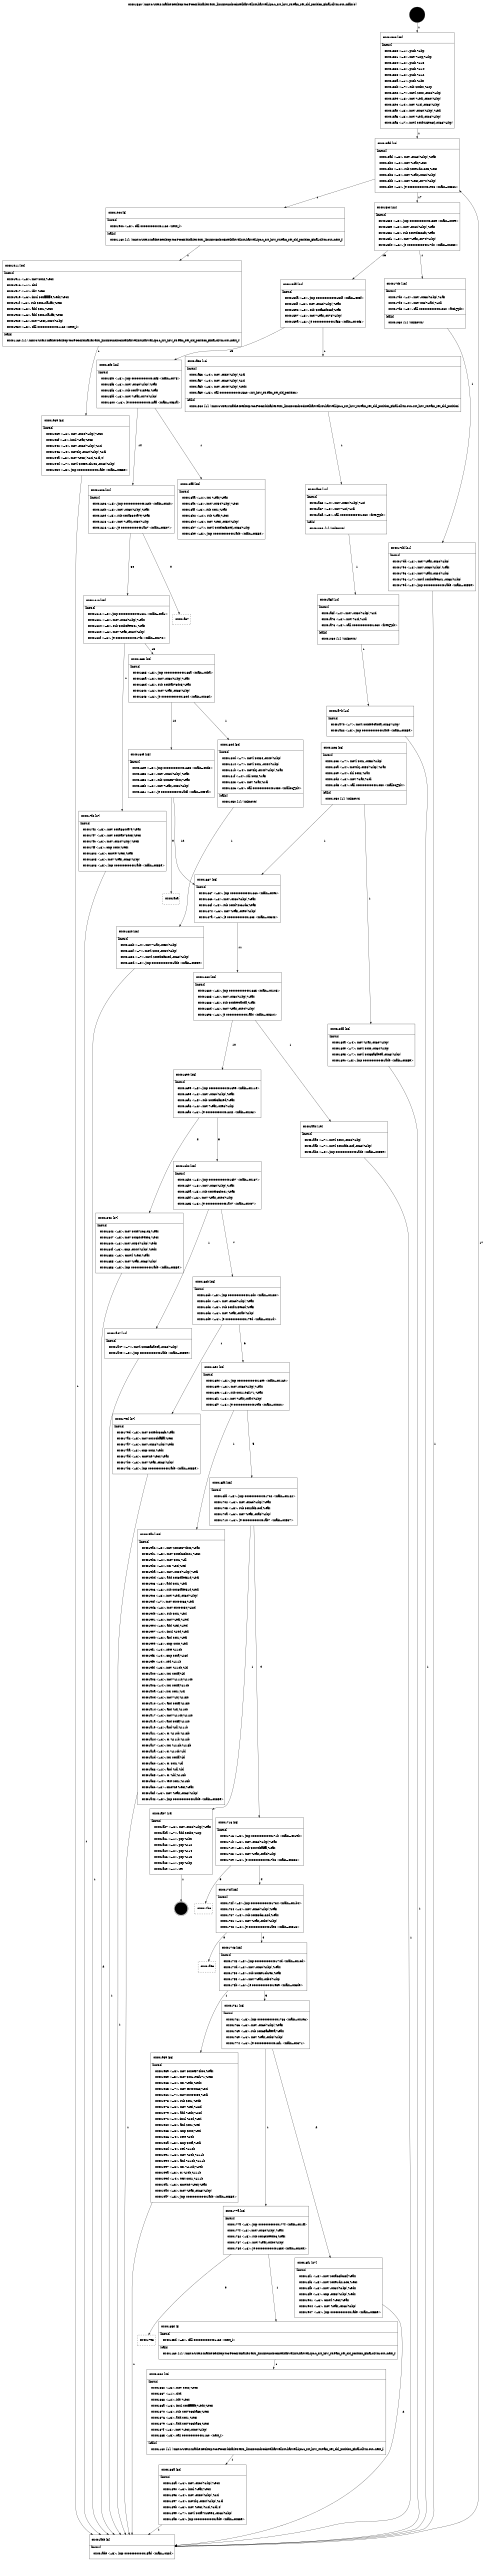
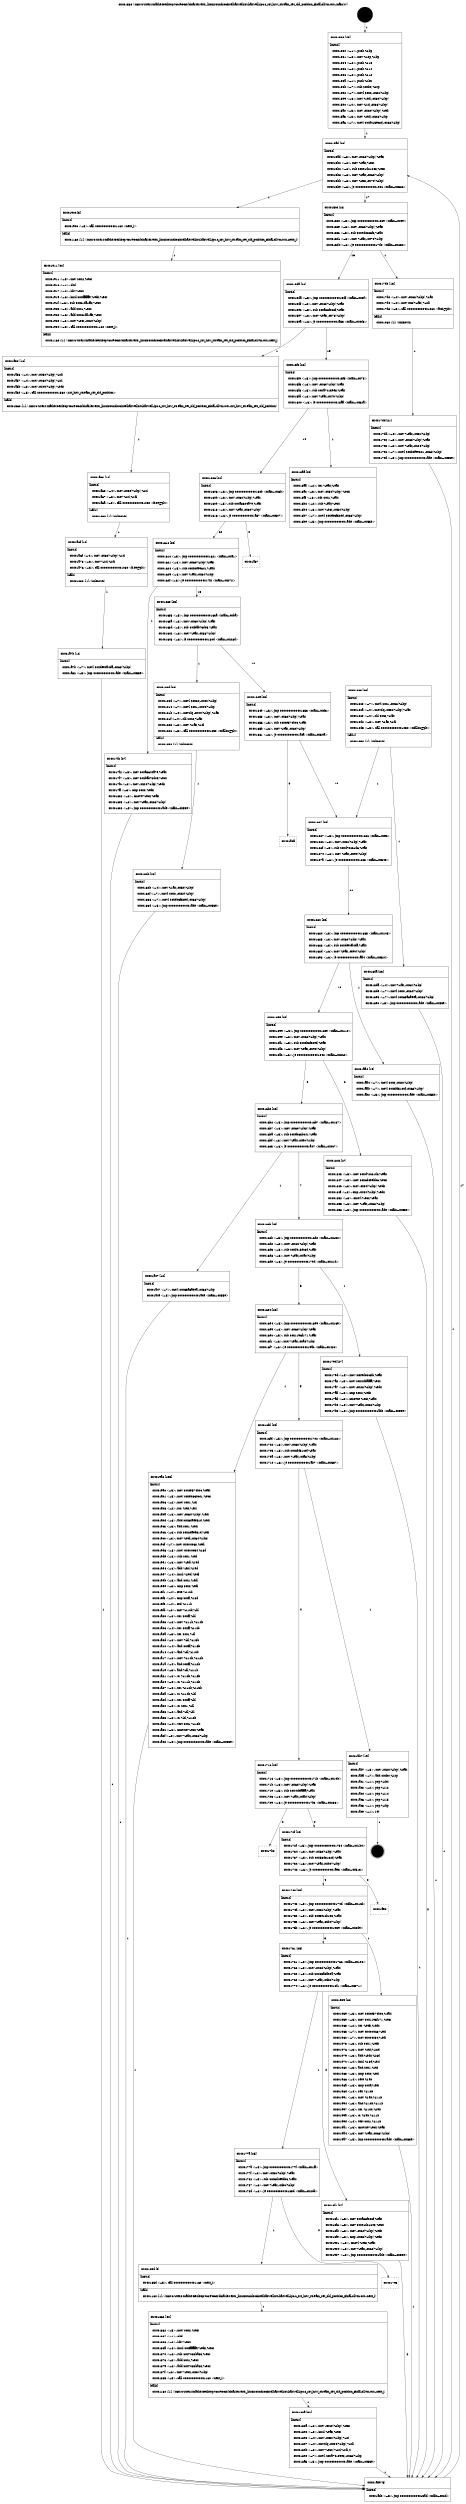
node "0x401939 [32]": removed
